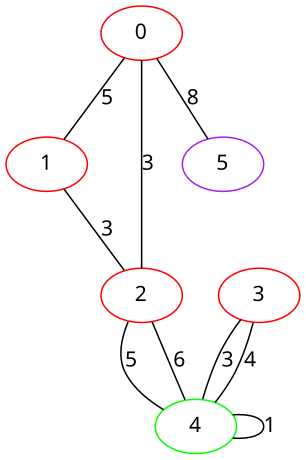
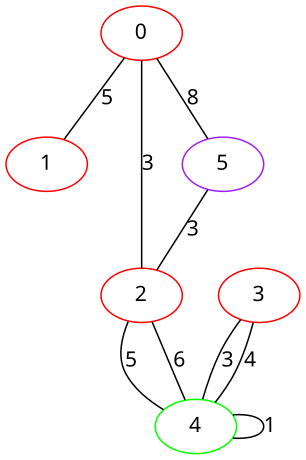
edge "1" -- "2": now "5" -- "2"
